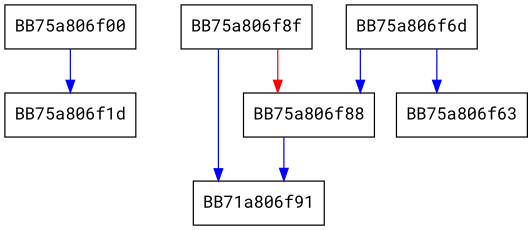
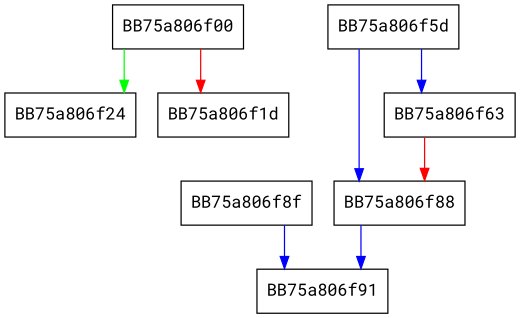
node "BB75a806f6d": label "BB75a806f6d" -> "BB75a806f5d"
edge "BB75a806f00" -> "BB75a806f1d": color blue -> red
edge "BB75a806f8f" -> "BB75a806f88": now "BB75a806f63" -> "BB75a806f88"
node "BB75a806f24": added
node "BB71a806f91": label "BB71a806f91" -> "BB75a806f91"
